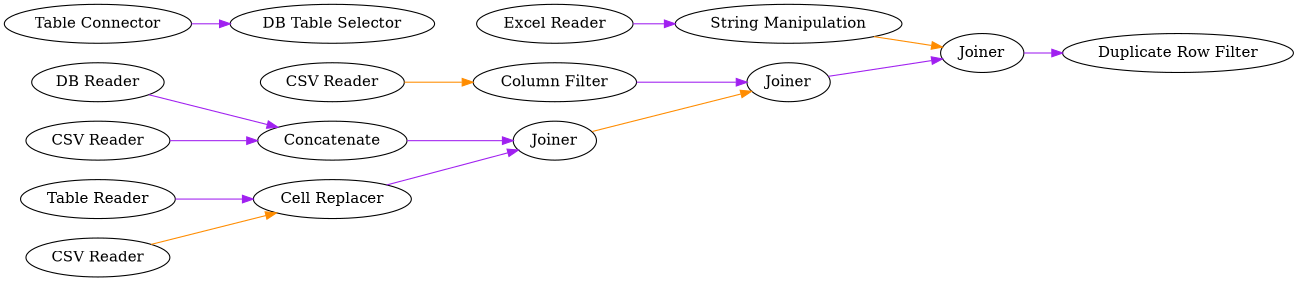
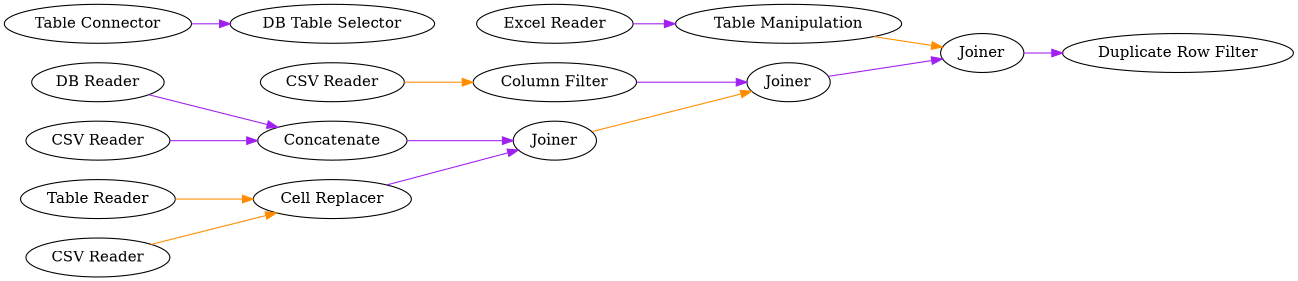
node "String Manipulation": label "String Manipulation" -> "Table Manipulation"
edge "Table Reader" -> "Cell Replacer": color purple -> darkorange
